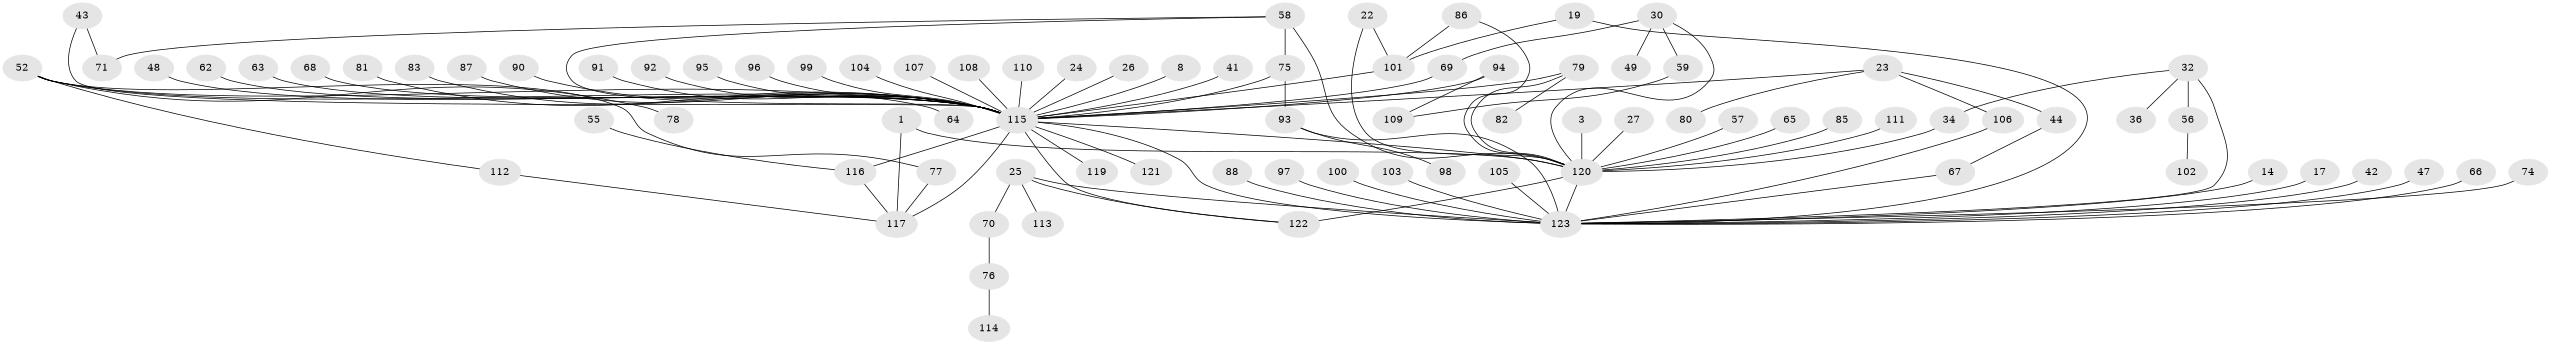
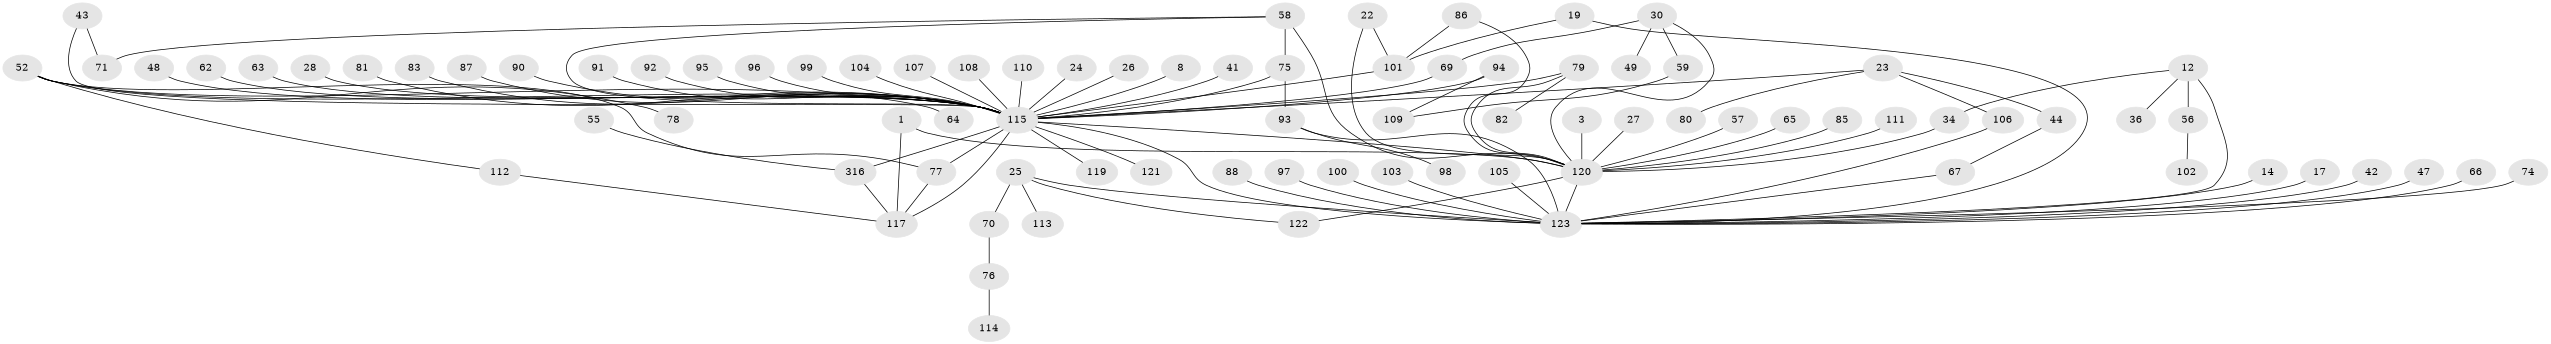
node "68": label "68" -> "28"
node "32": label "32" -> "12"
node "116": label "116" -> "316"
edge "115" -- "122": now "115" -- "77"
